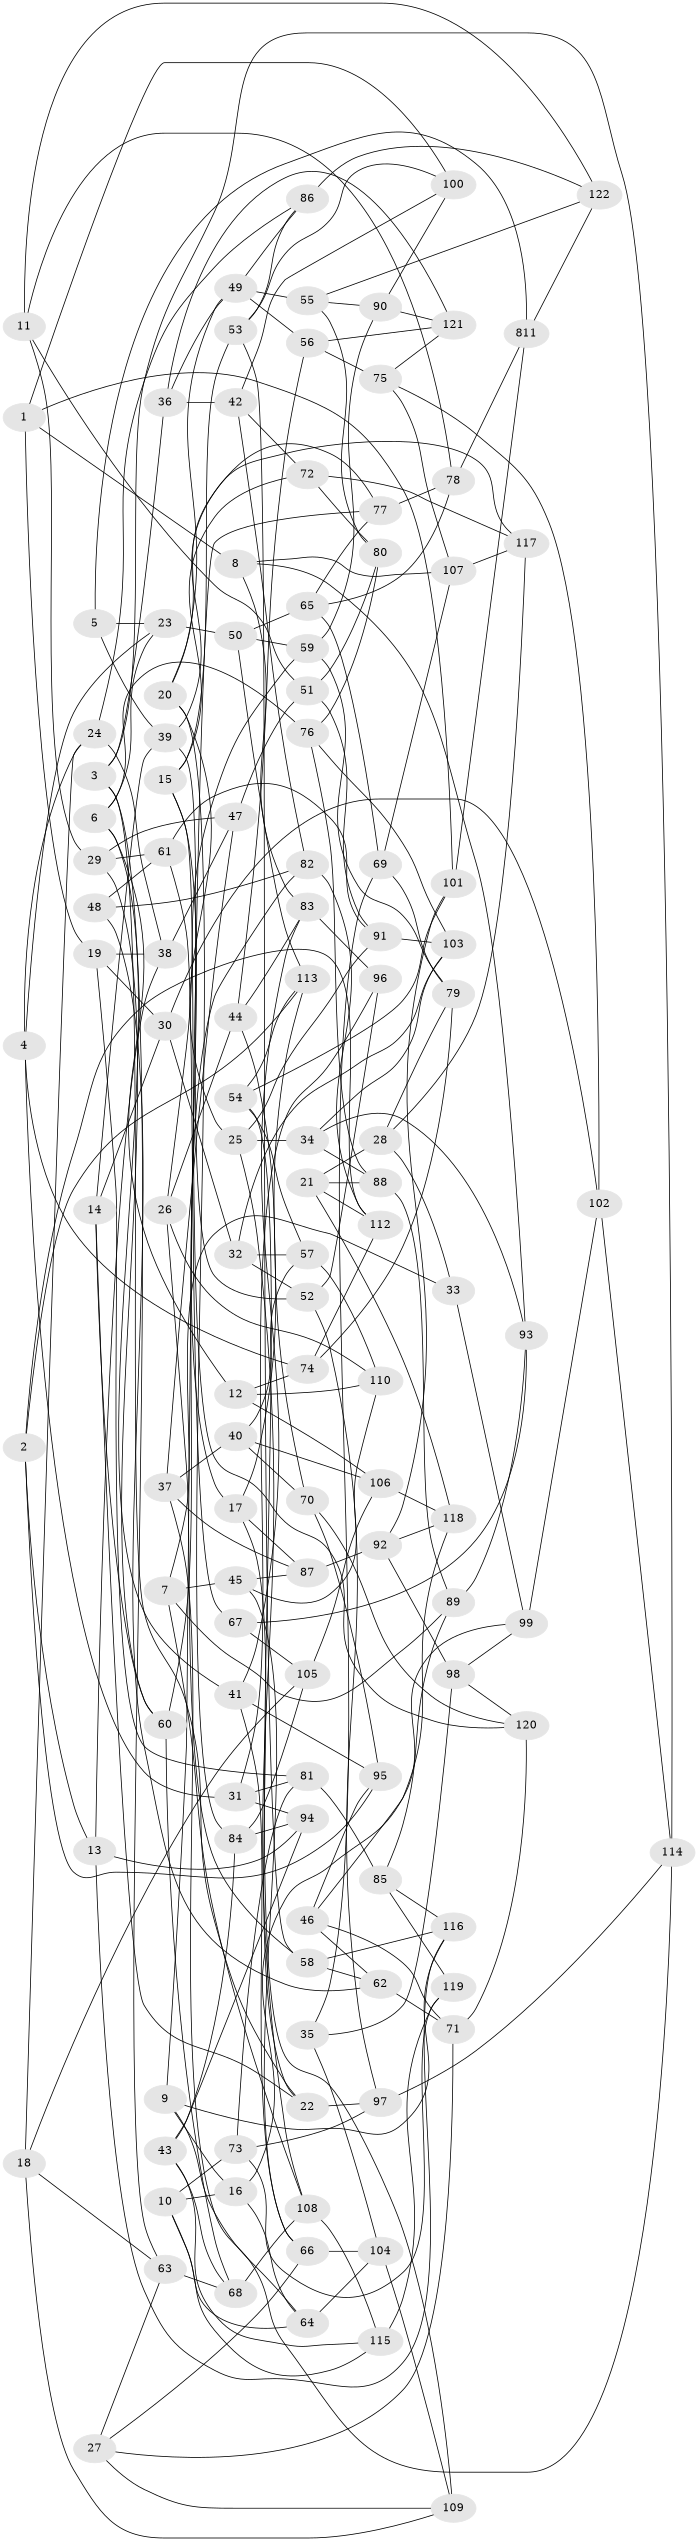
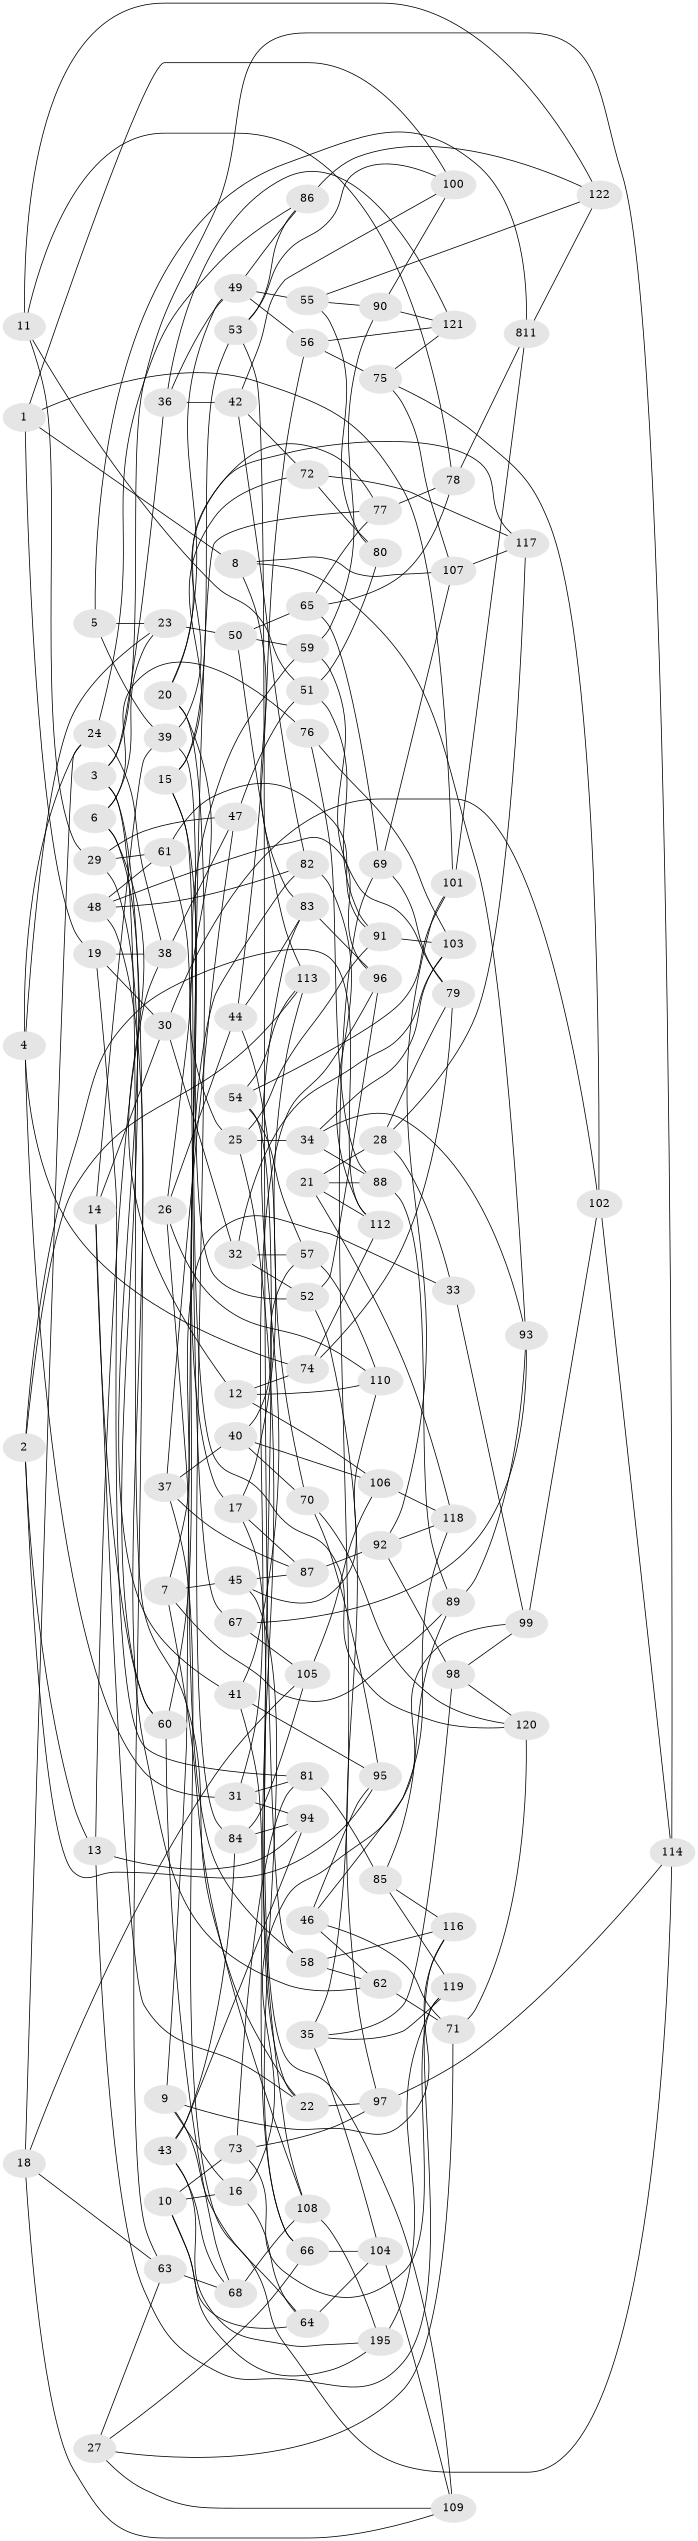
edge "80" -- "76": removed
edge "48" -- "96": added
edge "119" -- "35": added
node "115": label "115" -> "195"
